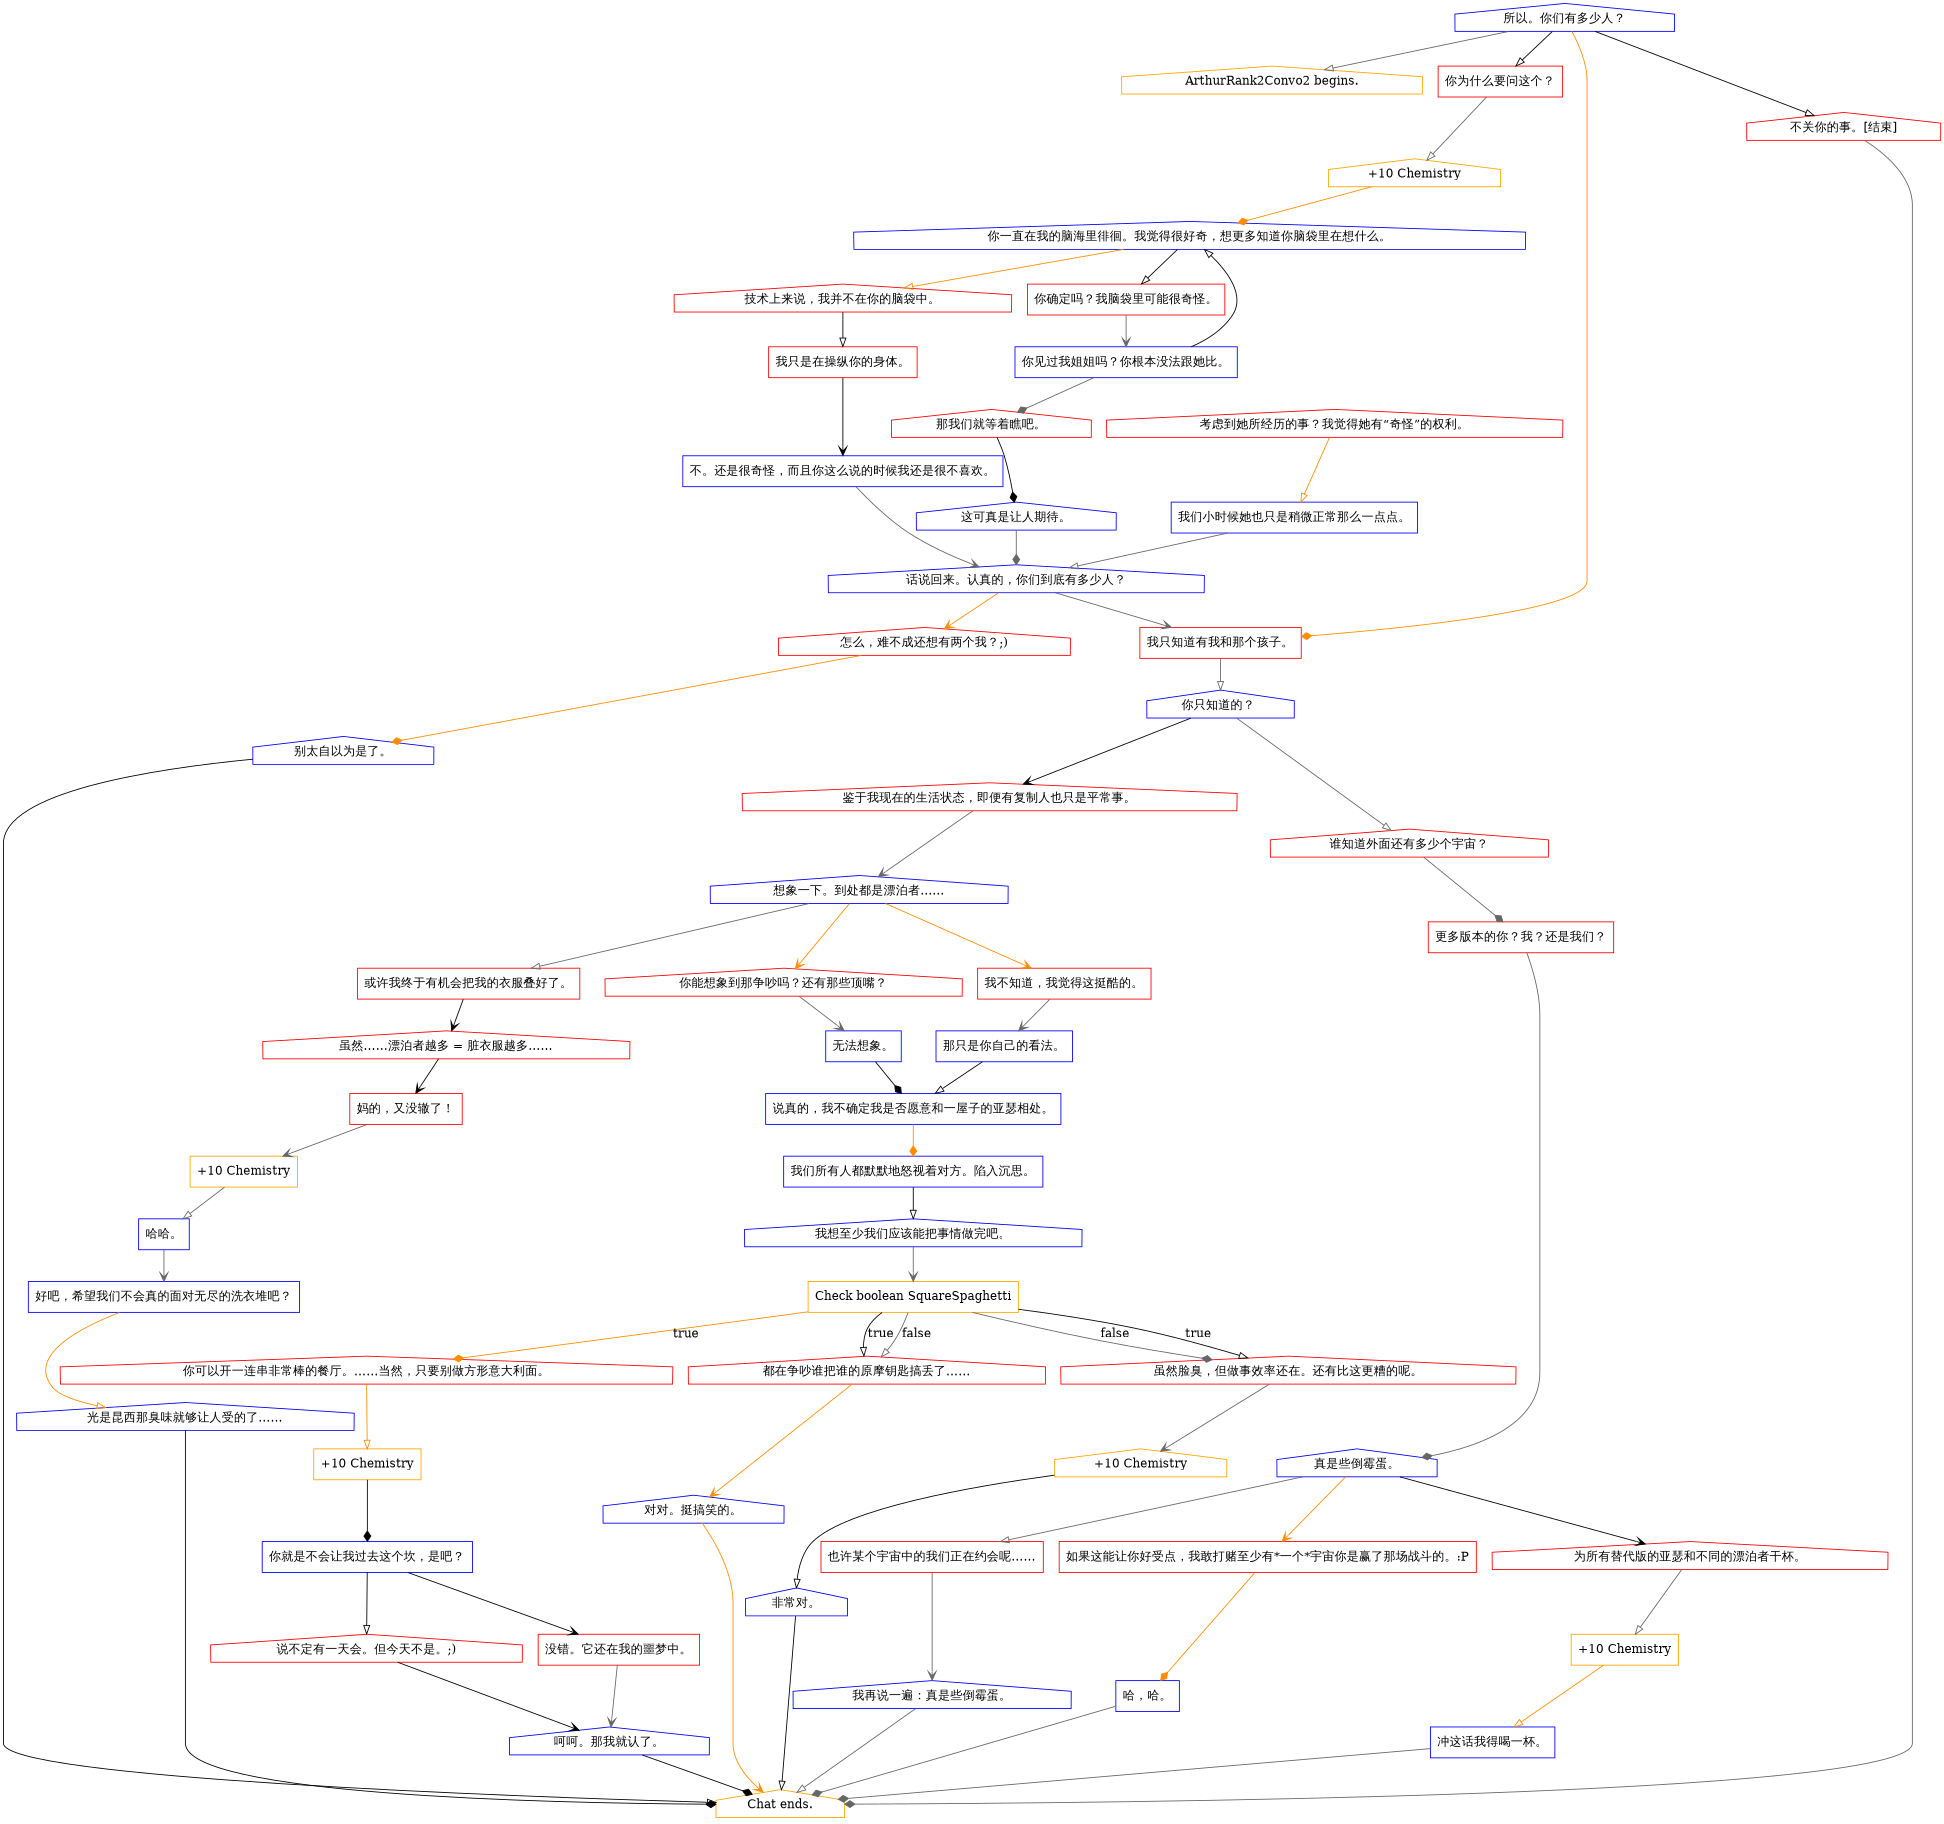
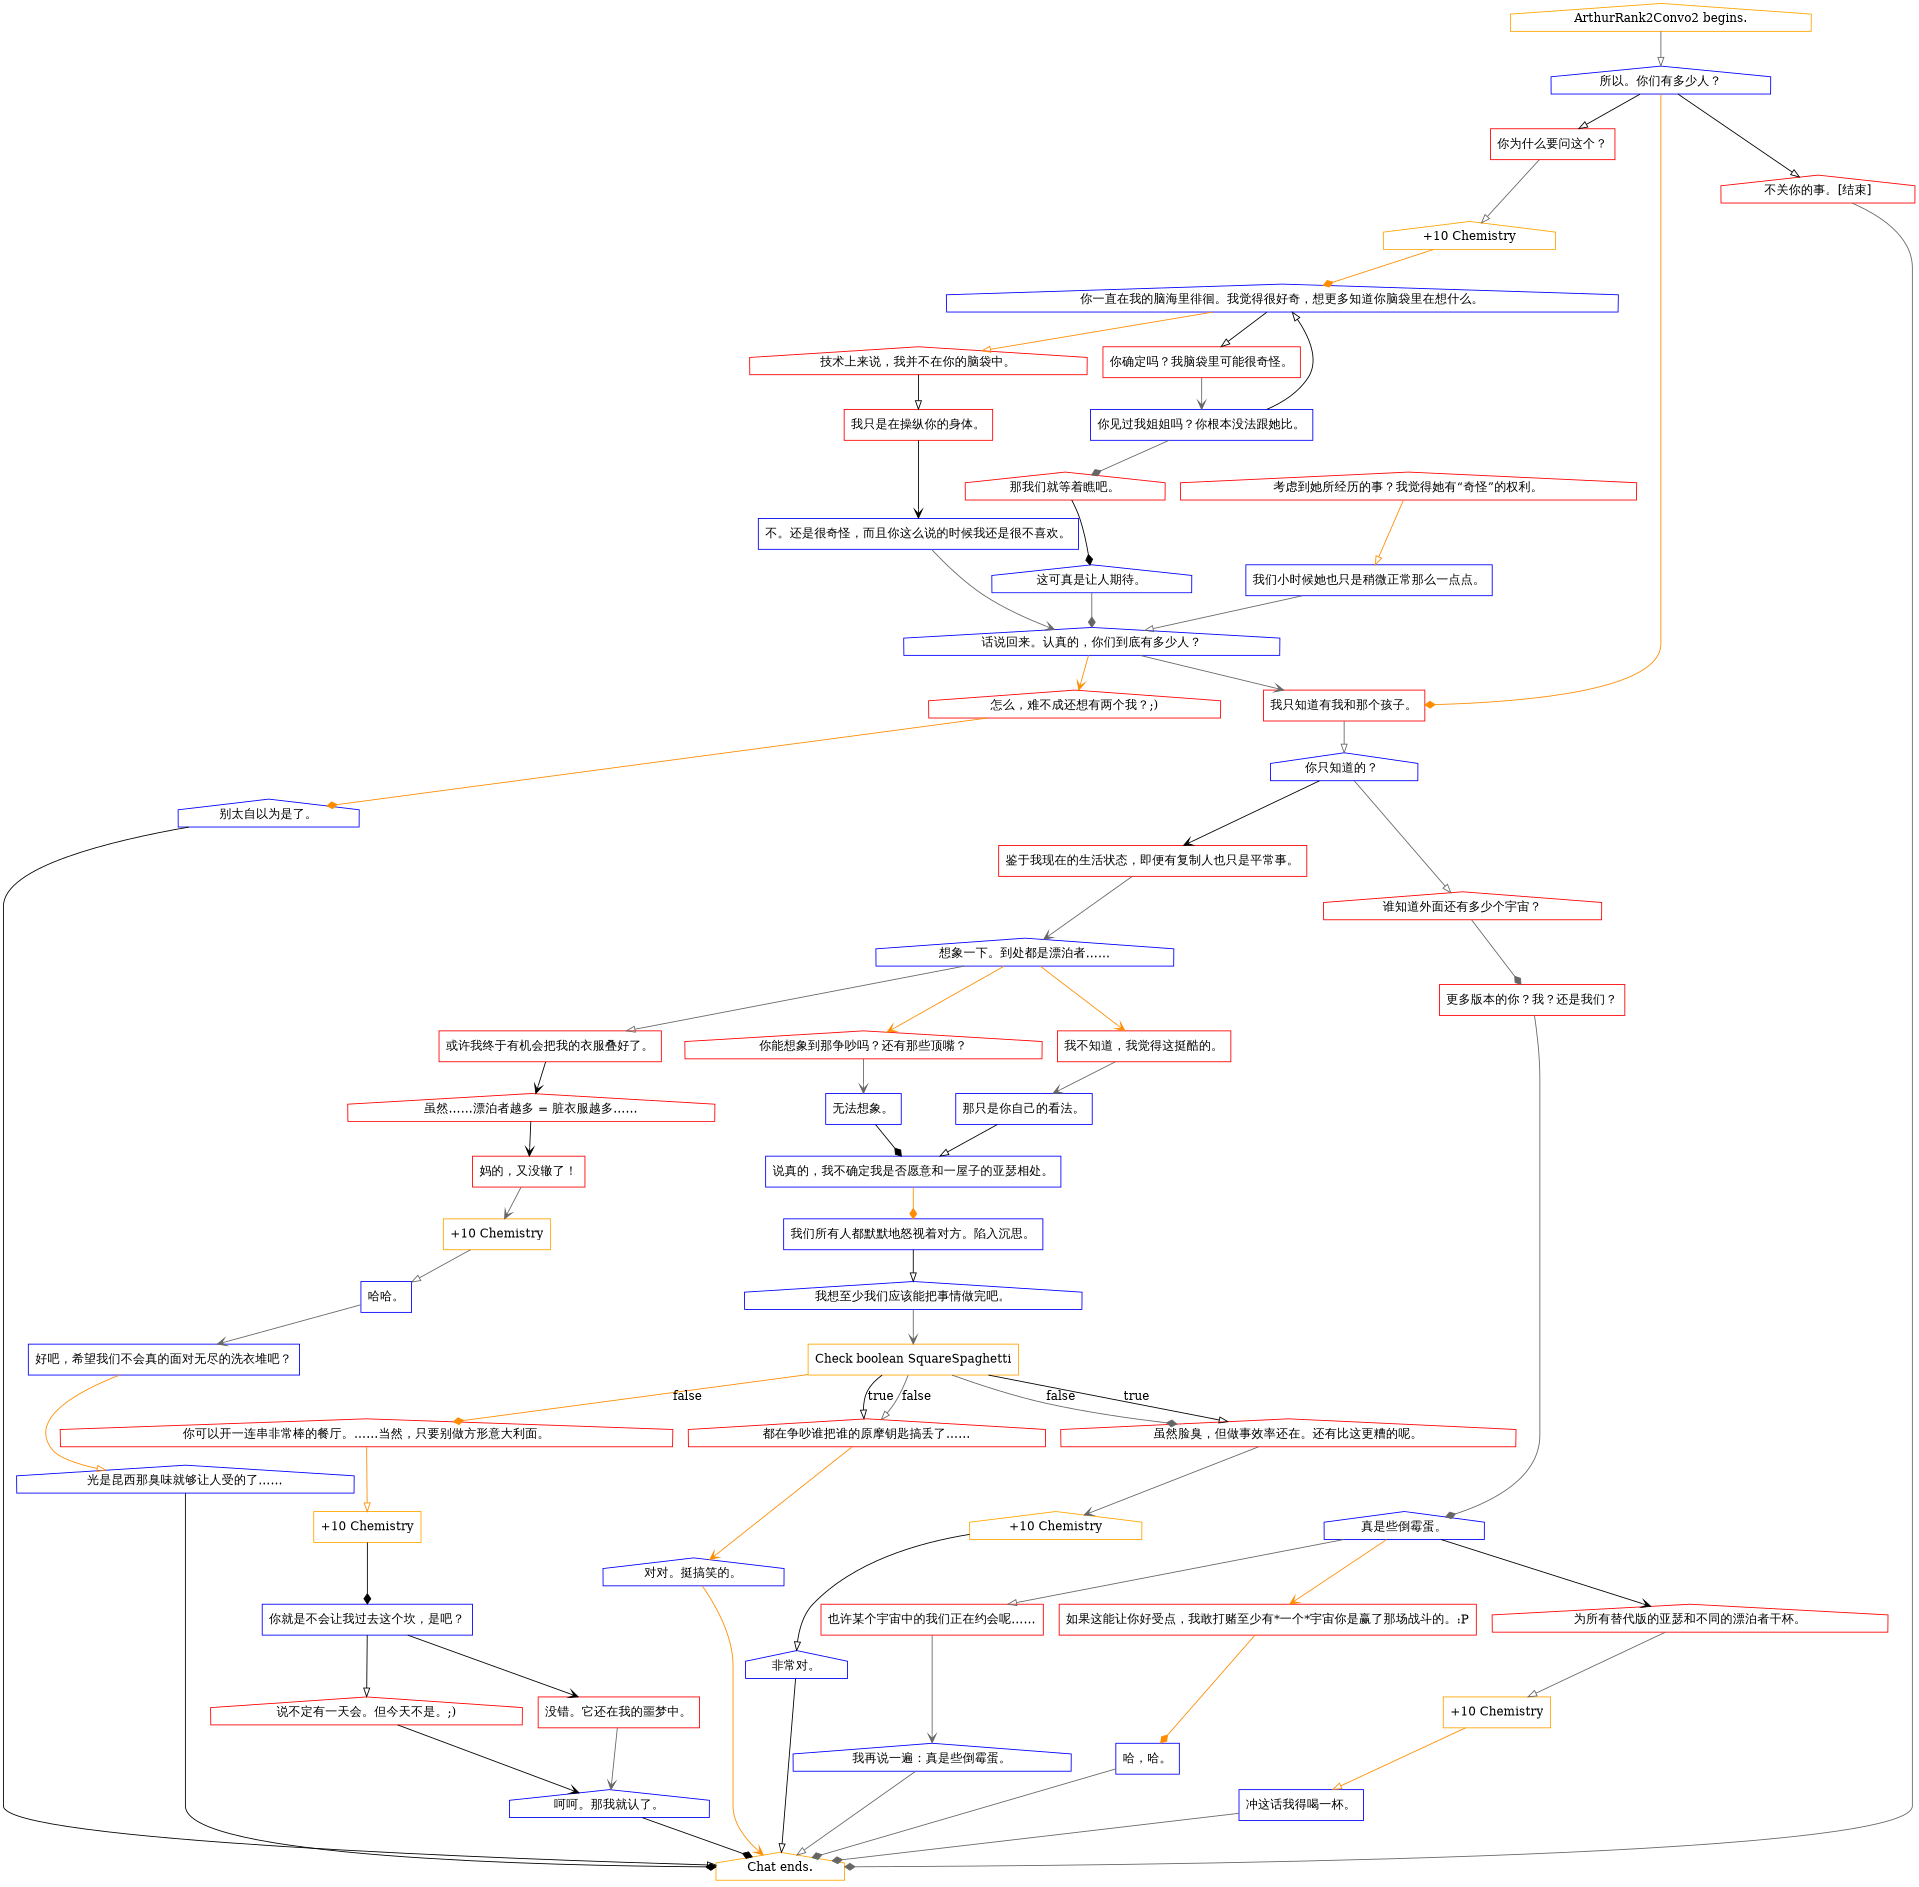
edge "所以。你们有多少人？" -> "ArthurRank2Convo2 begins.": reversed
node "鉴于我现在的生活状态，即便有复制人也只是平常事。": shape house -> box
edge "Check boolean SquareSpaghetti" -> "你可以开一连串非常棒的餐厅。……当然，只要别做方形意大利面。": label "true" -> "false"
